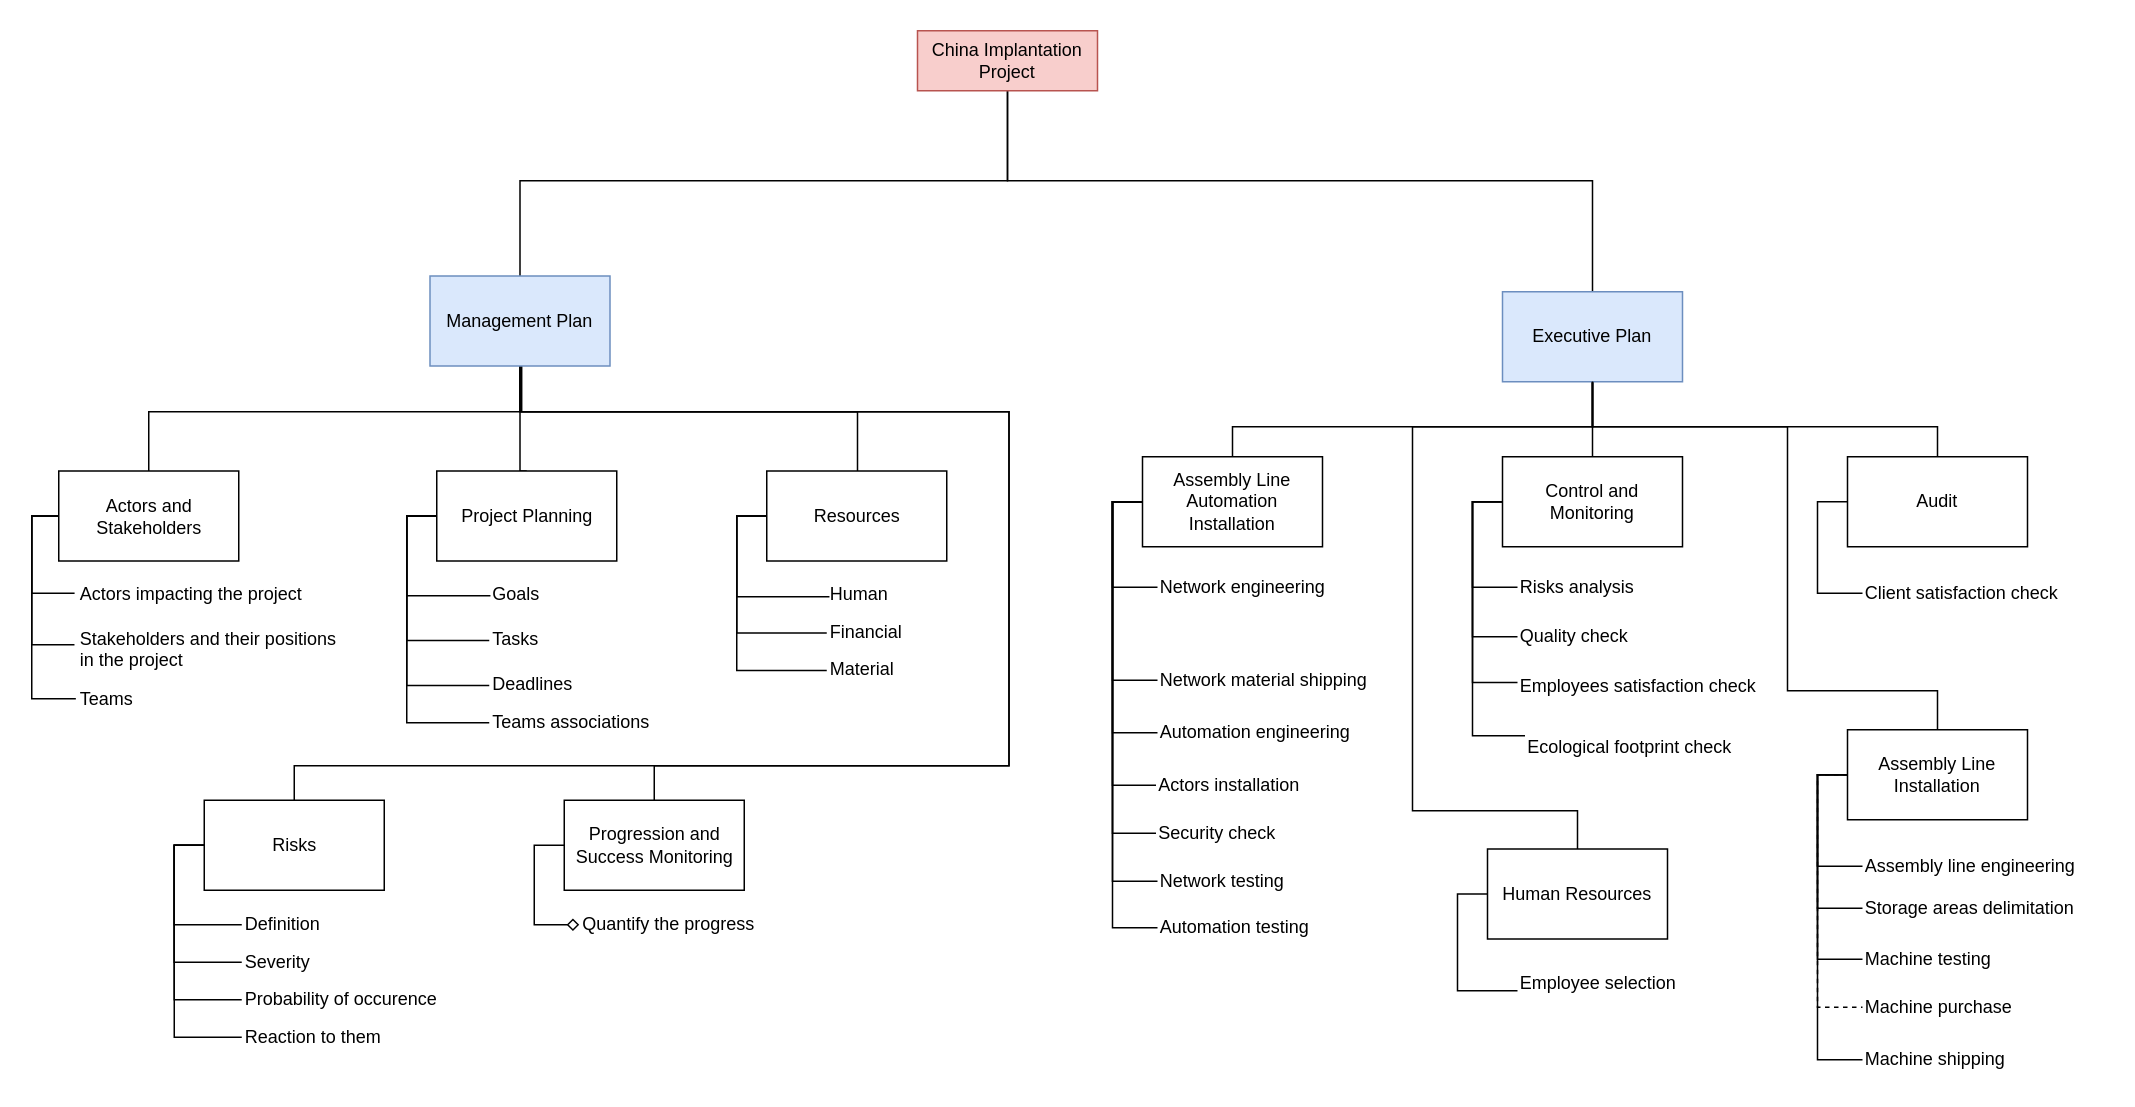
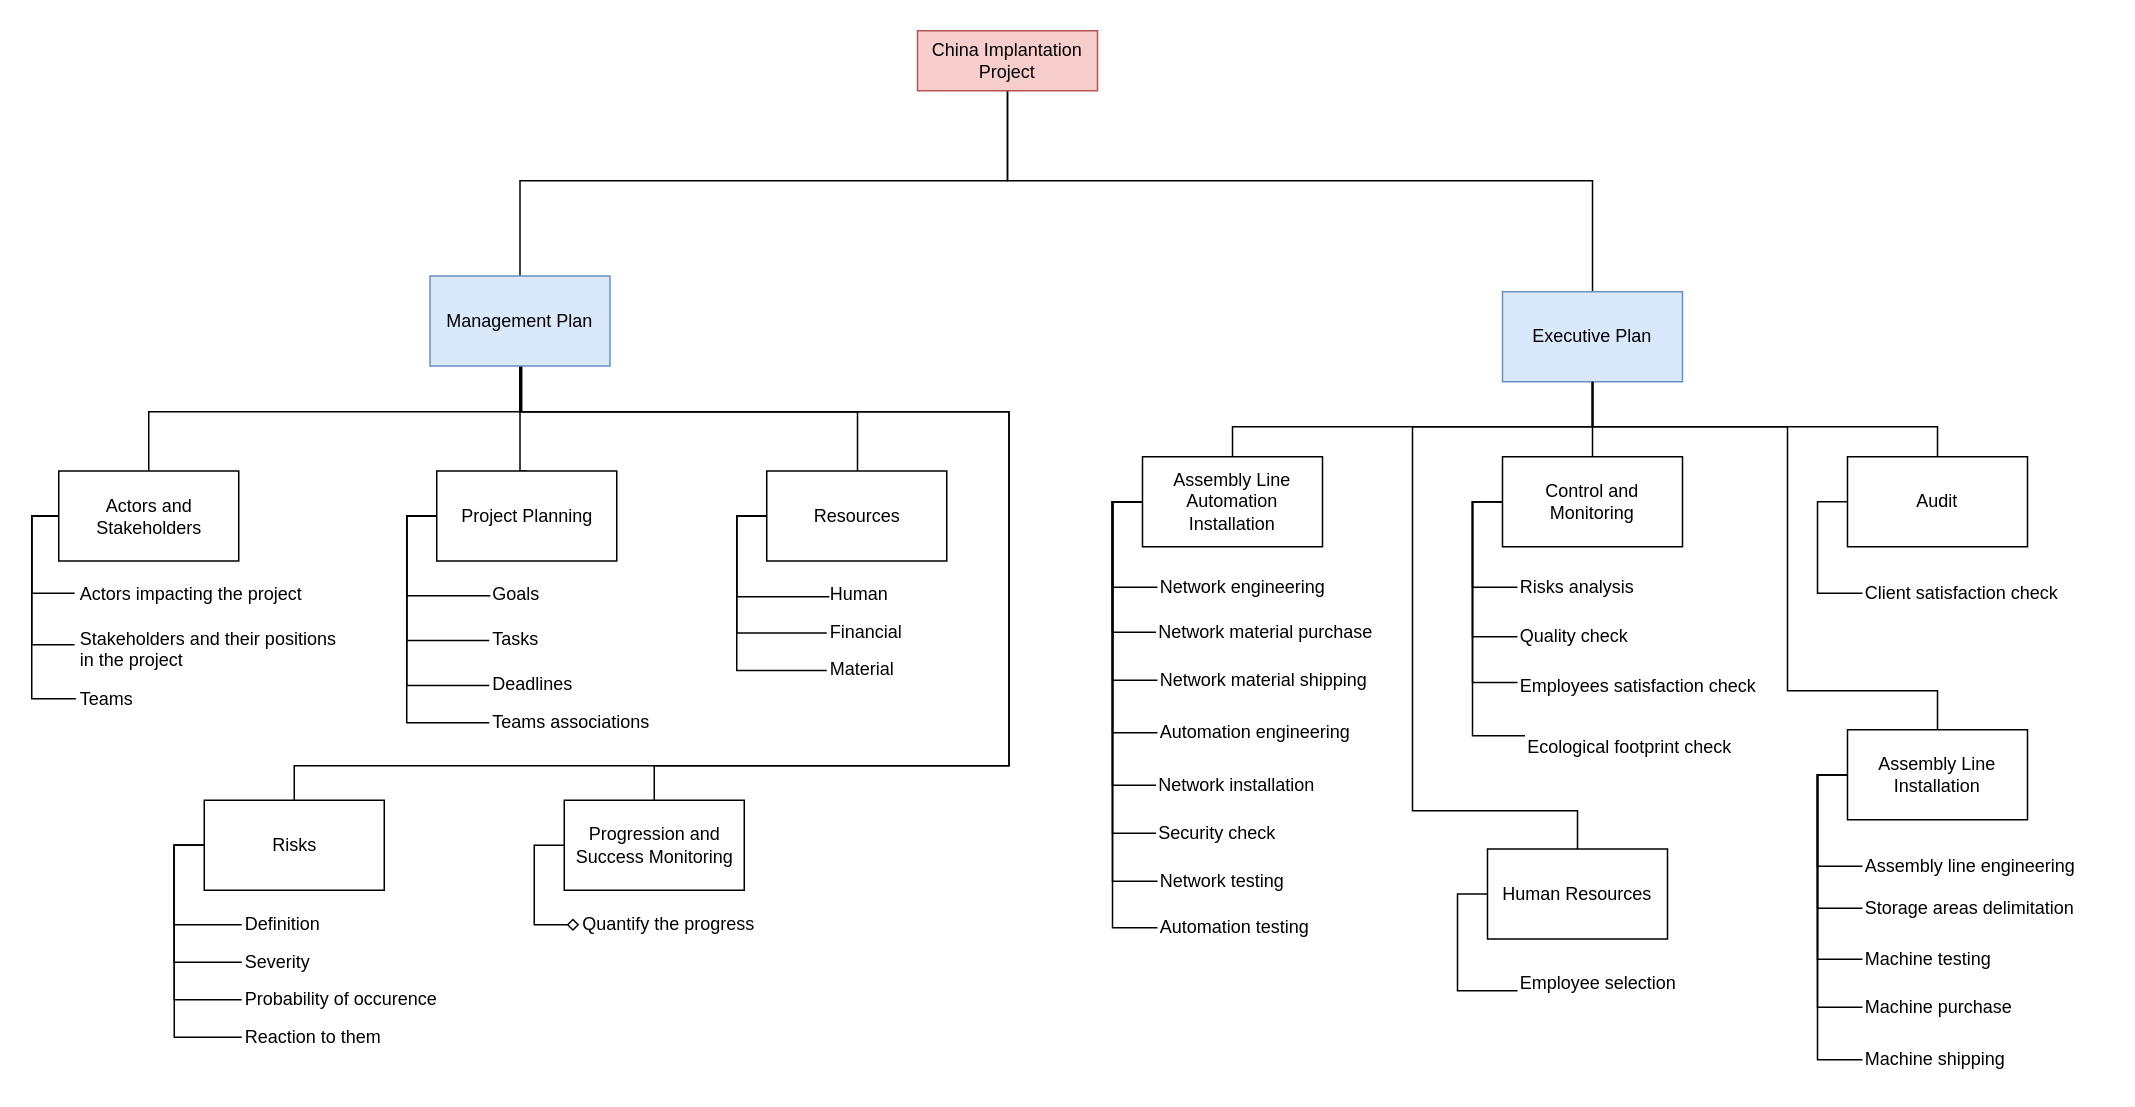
edge "Assembly Line Automation Installation" -- "Network material purchase": added
node "Network material purchase": added
node "Actors installation": label "Actors installation" -> "Network installation"
edge "Assembly Line Installation" -- "Machine purchase": style dashed -> solid
